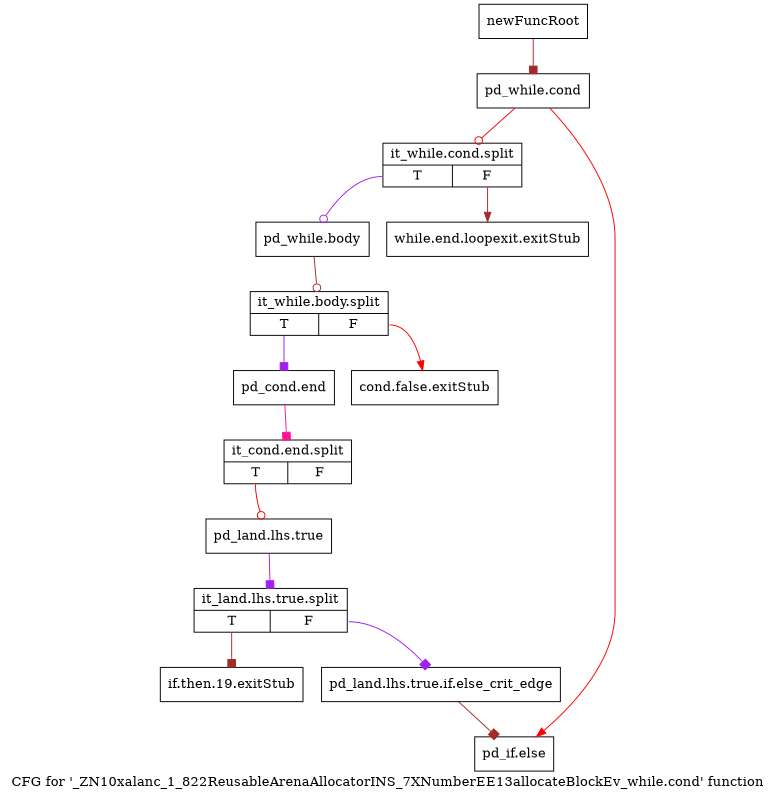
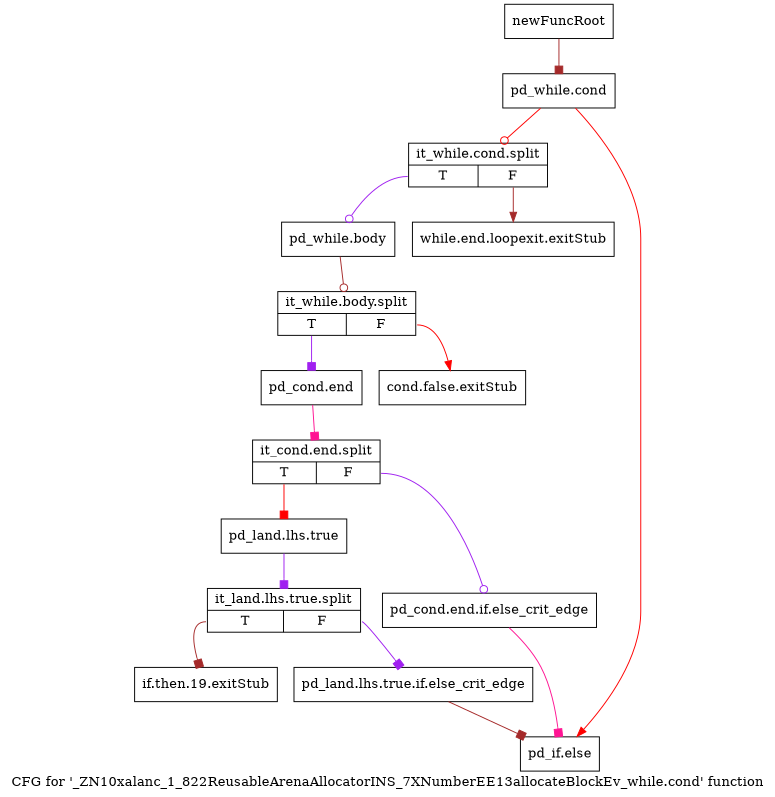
edge "it_cond.end.split" -> "pd_land.lhs.true": arrowhead odot -> box
node "pd_cond.end.if.else_crit_edge": added
